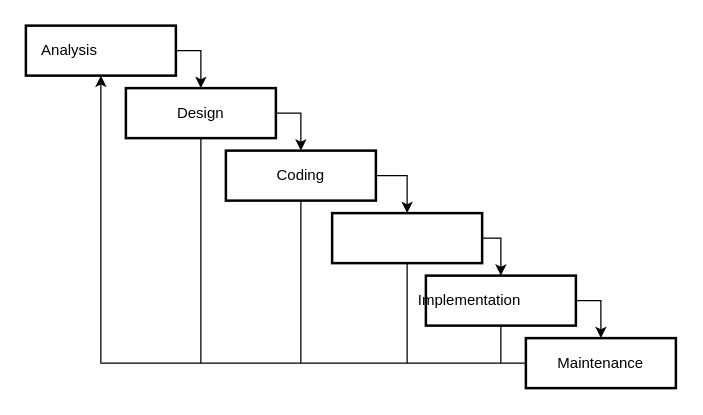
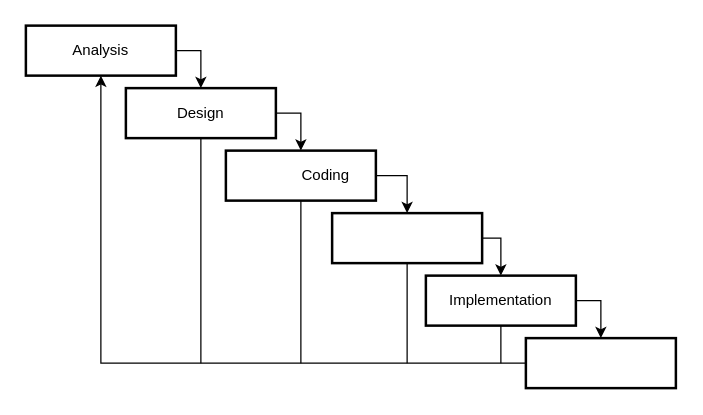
node "Analysis": moved (69, 51) -> (101, 51)
node "Coding": moved (301, 176) -> (326, 176)
node "Implementation": moved (469, 301) -> (501, 301)
node "Maintenance": removed
